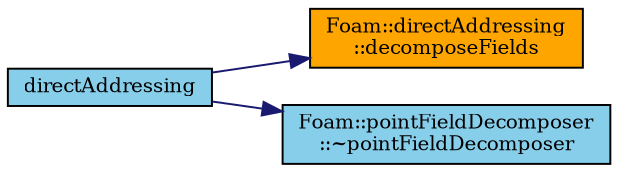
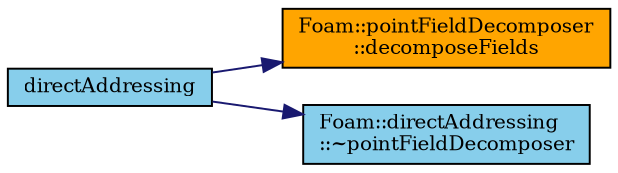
node "Foam::directAddressing ::decomposeFields": label "Foam::directAddressing ::decomposeFields" -> "Foam::pointFieldDecomposer ::decomposeFields"
node "Foam::pointFieldDecomposer ::~pointFieldDecomposer": label "Foam::pointFieldDecomposer ::~pointFieldDecomposer" -> "Foam::directAddressing ::~pointFieldDecomposer"
